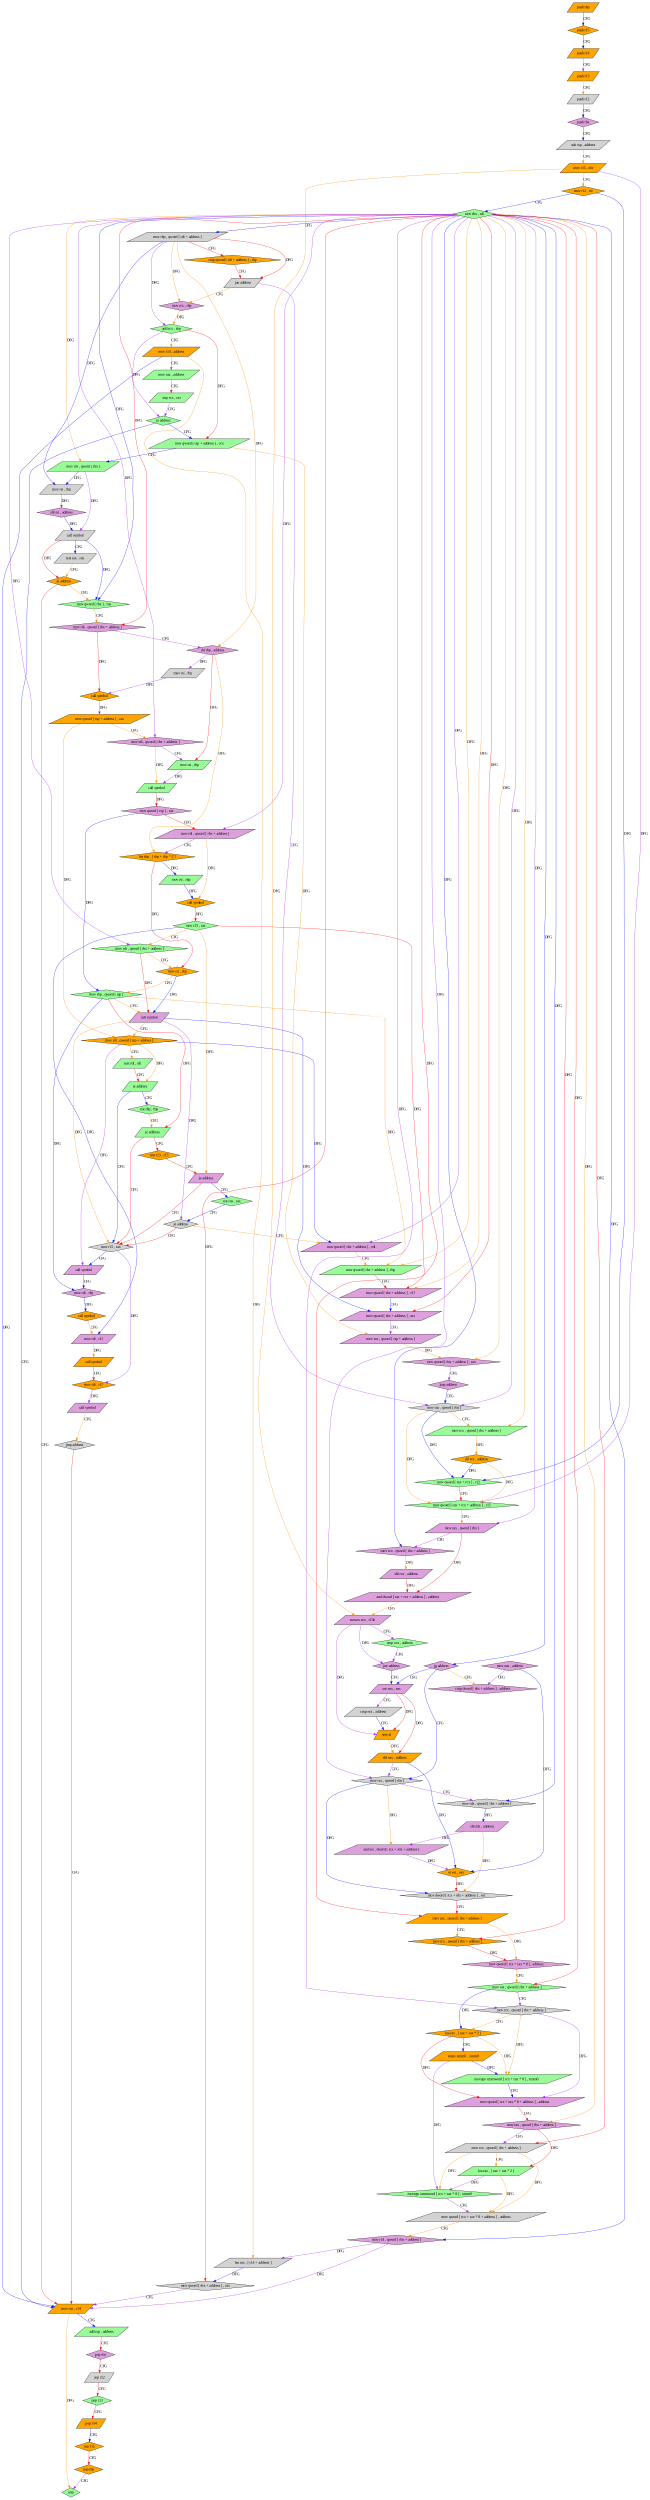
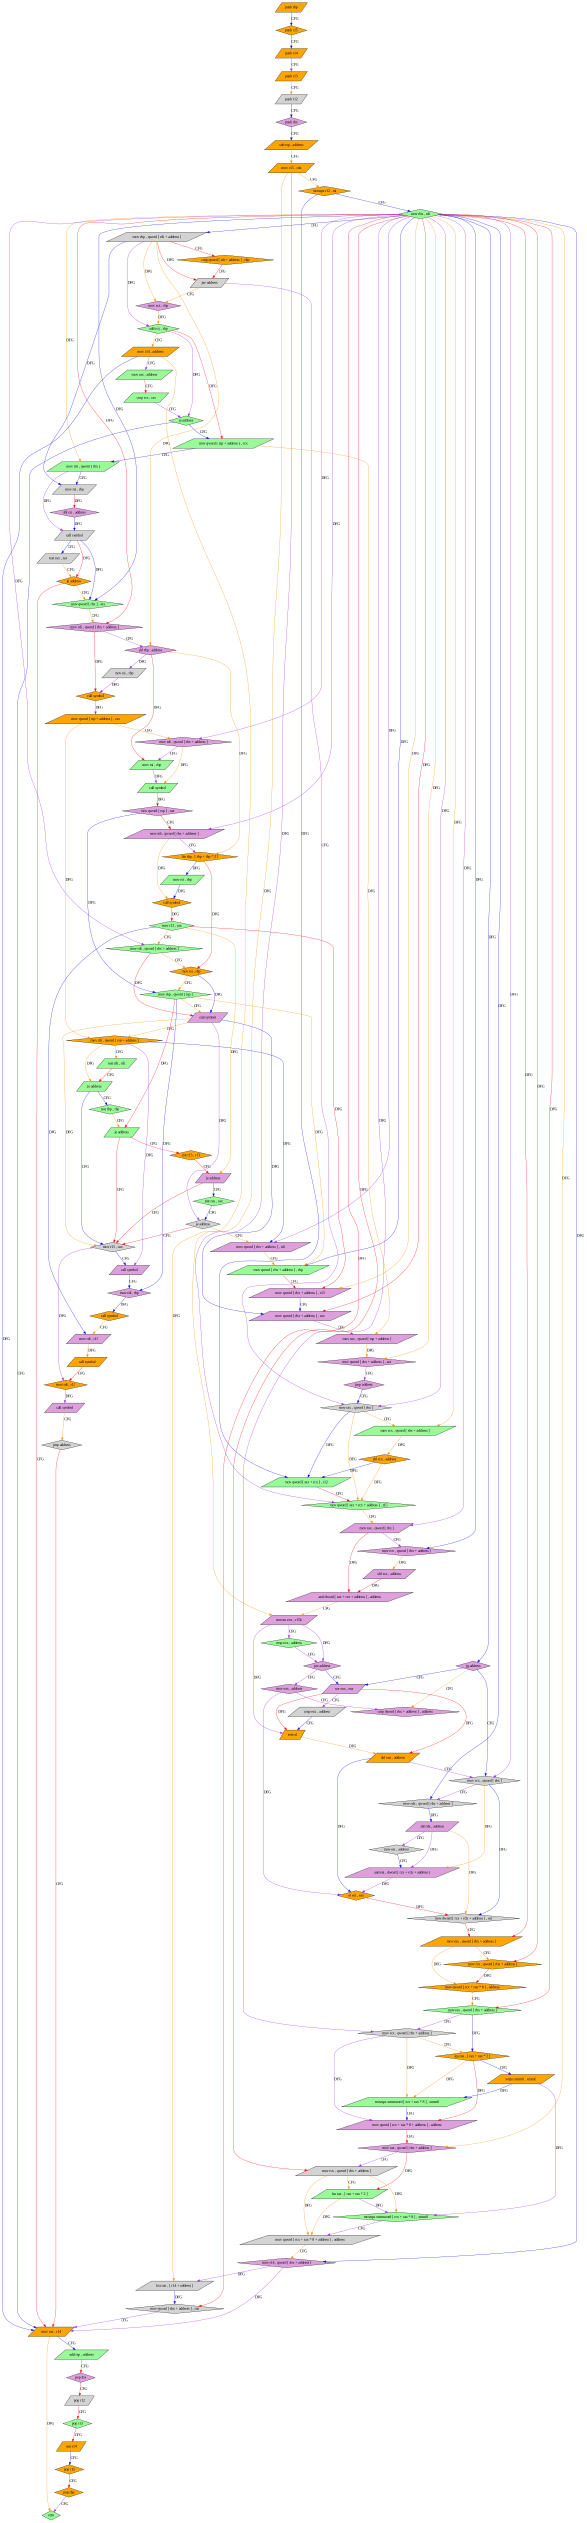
node "sub rsp , address": fillcolor lightgrey -> orange
node "mov r12 , rsi": label "mov r12 , rsi" -> "movups r12 , rsi"
edge "mov rbx , rdi" -> "mov qword [ rbx + address ] , rbp": color darkorange -> blue
node "mov qword [ rax + rcx ] , r12": shape diamond -> parallelogram
edge "jne address" -> "mov eax , address": added, label "CFG"
edge "mov eax , address" -> "or esi , eax": color blue -> purple
node "mov esi , address": added
node "mov qword [ rcx + rax * 8 ] , address": fillcolor plum -> orange
